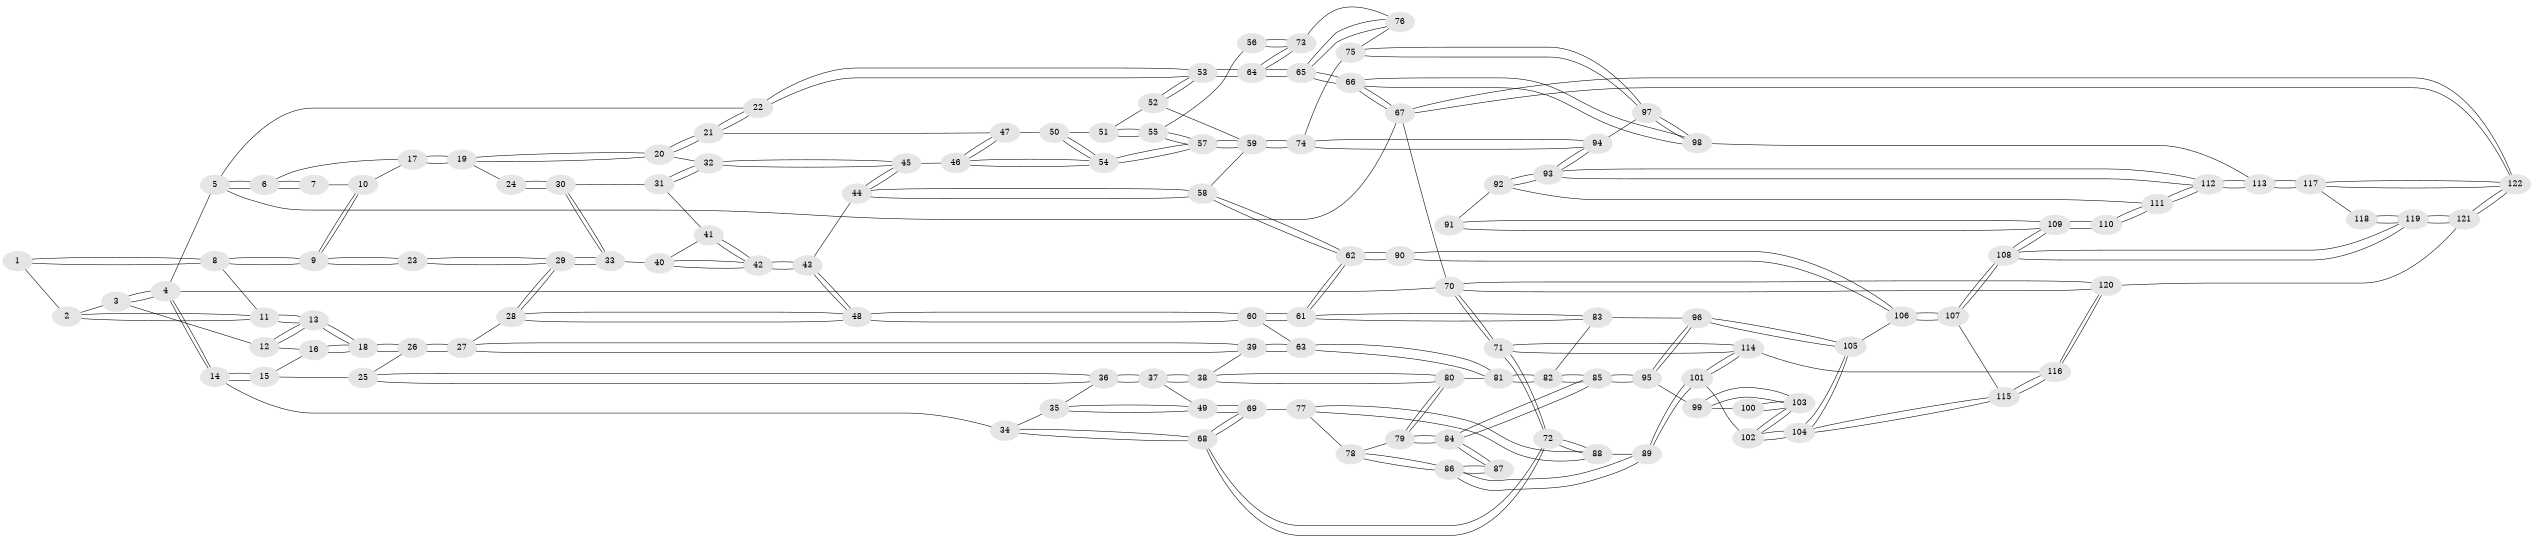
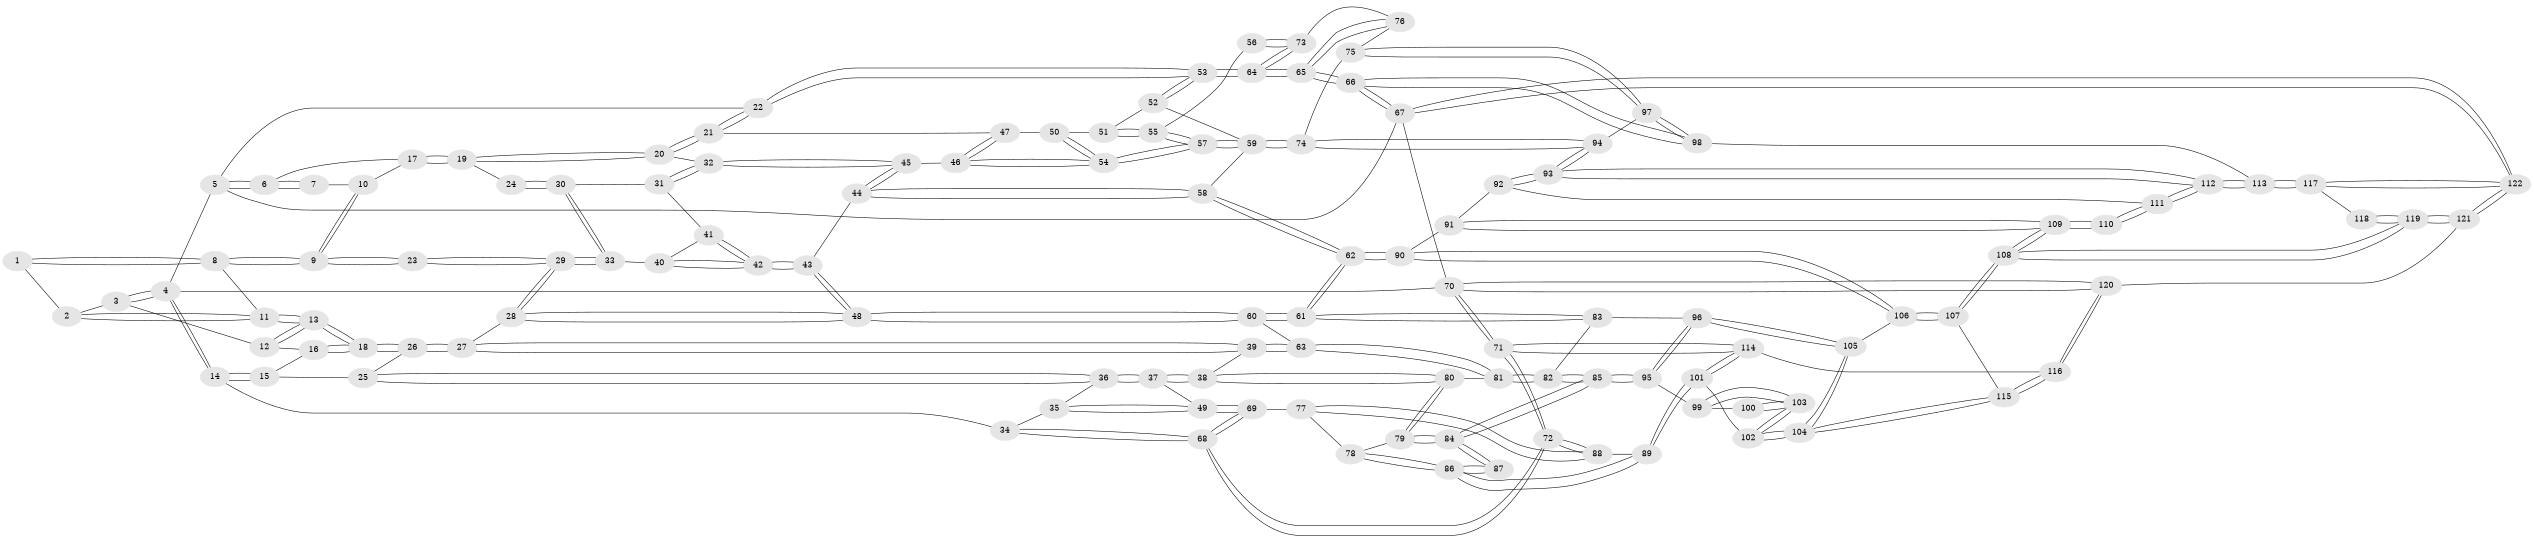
edge "91" -- "90": added
